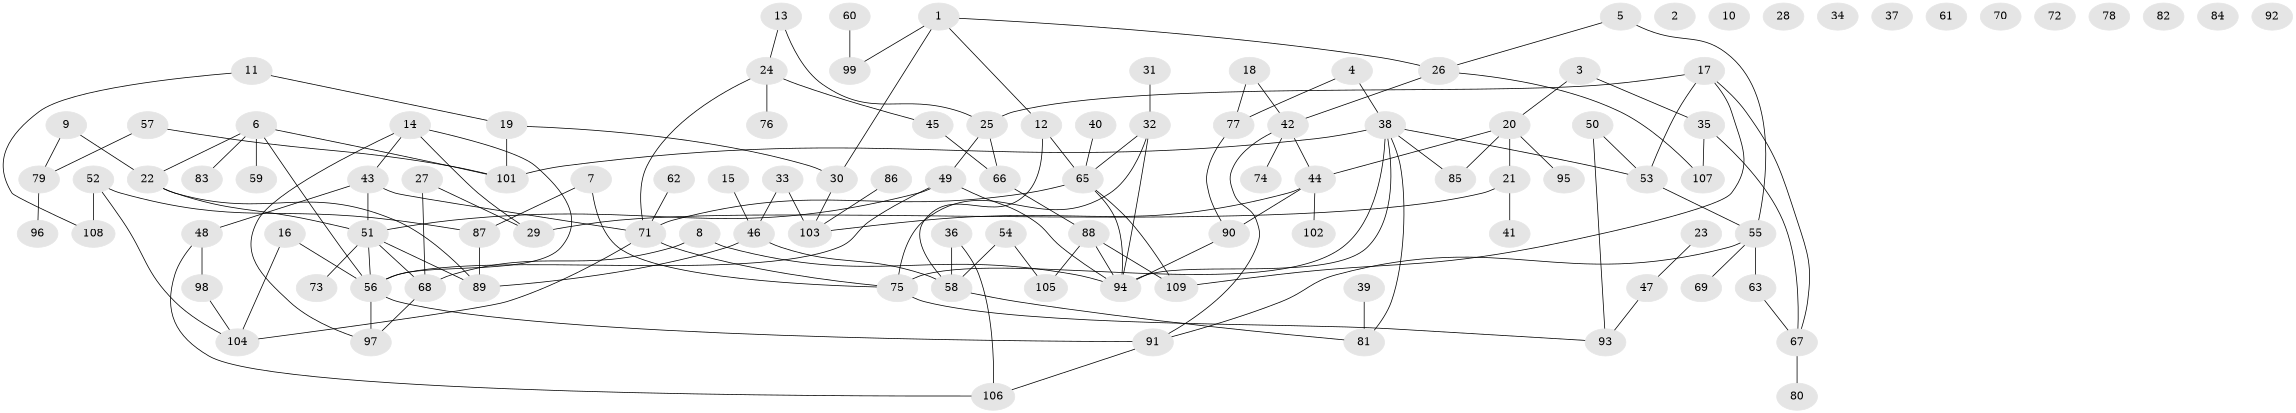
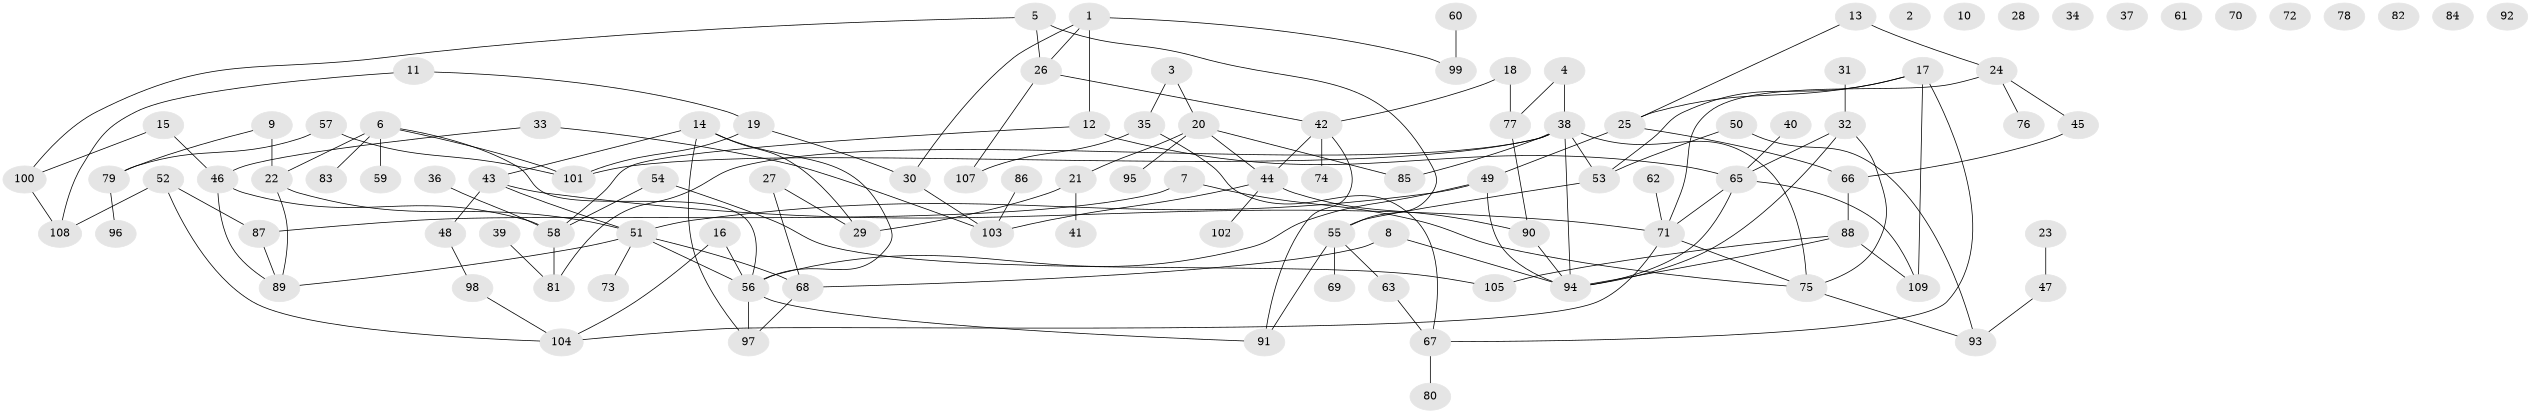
node "100": added
node "106": removed
